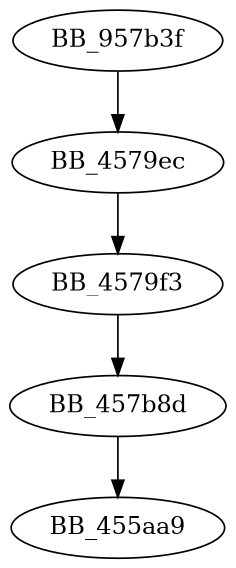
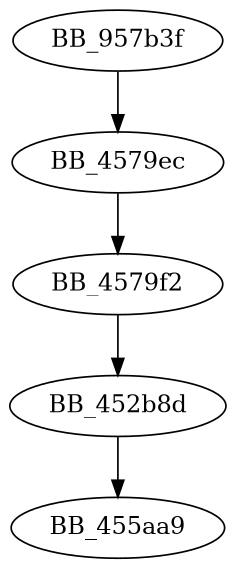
node "BB_4579f3": label "BB_4579f3" -> "BB_4579f2"
node "BB_457b8d": label "BB_457b8d" -> "BB_452b8d"
